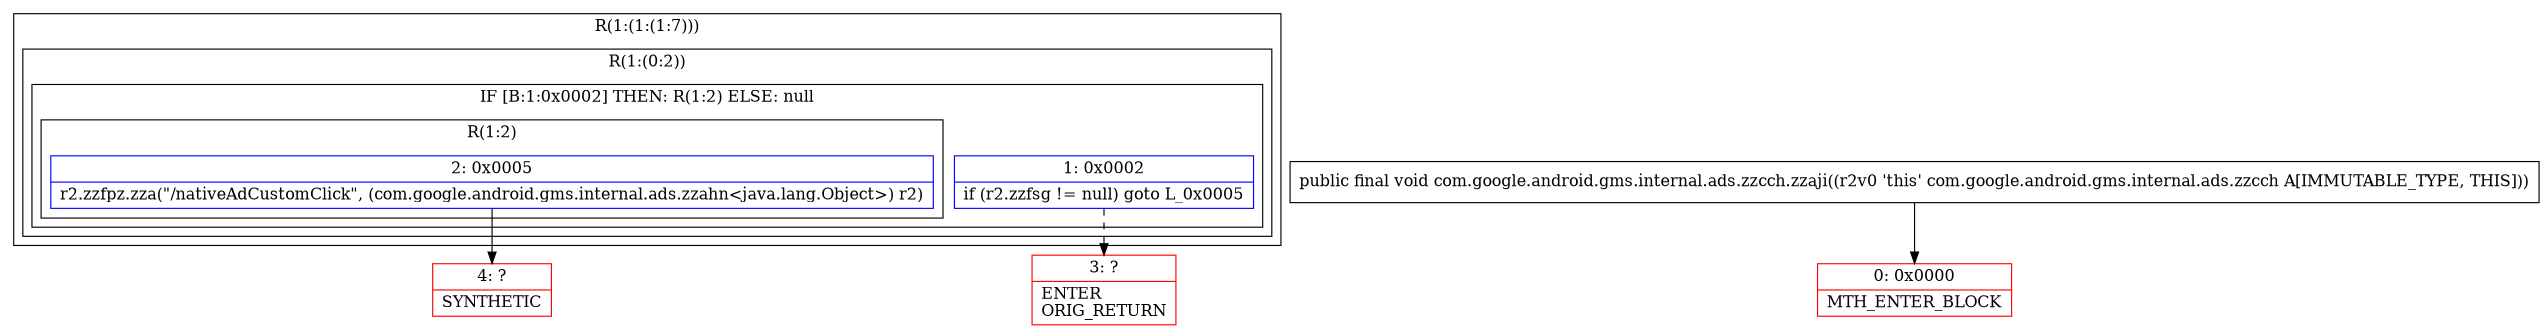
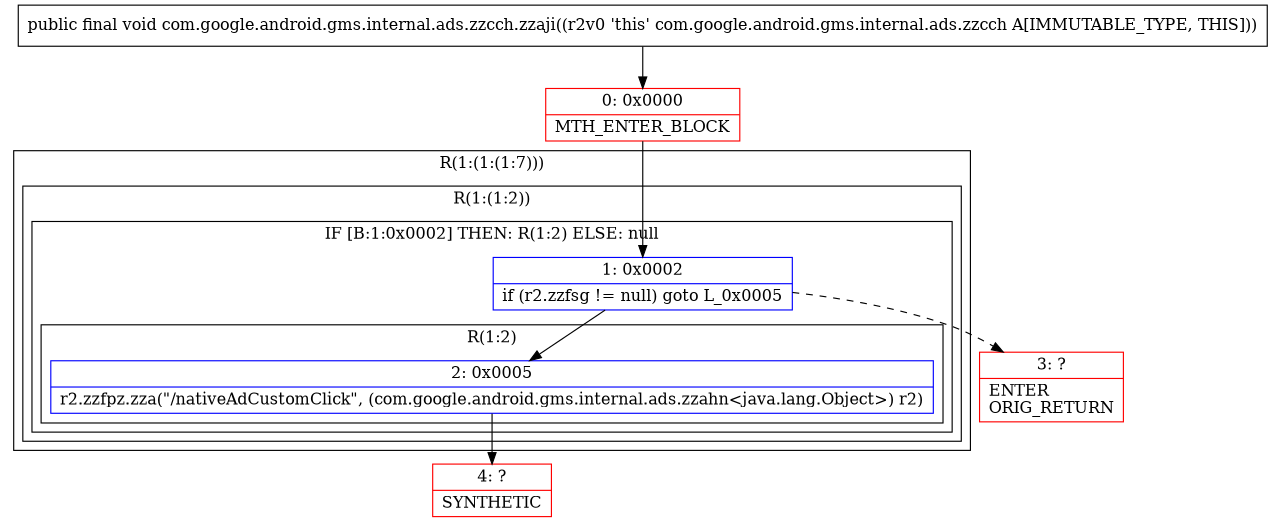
cluster "R(1:(0:2))": label "R(1:(0:2))" -> "R(1:(1:2))"
edge "0: 0x0000" -> "1: 0x0002": added
edge "1: 0x0002" -> "2: 0x0005": added
